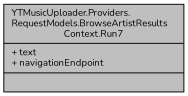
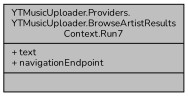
node "YTMusicUploader.Providers.": text "RequestModels.BrowseArtistResults" -> "YTMusicUploader.BrowseArtistResults"
